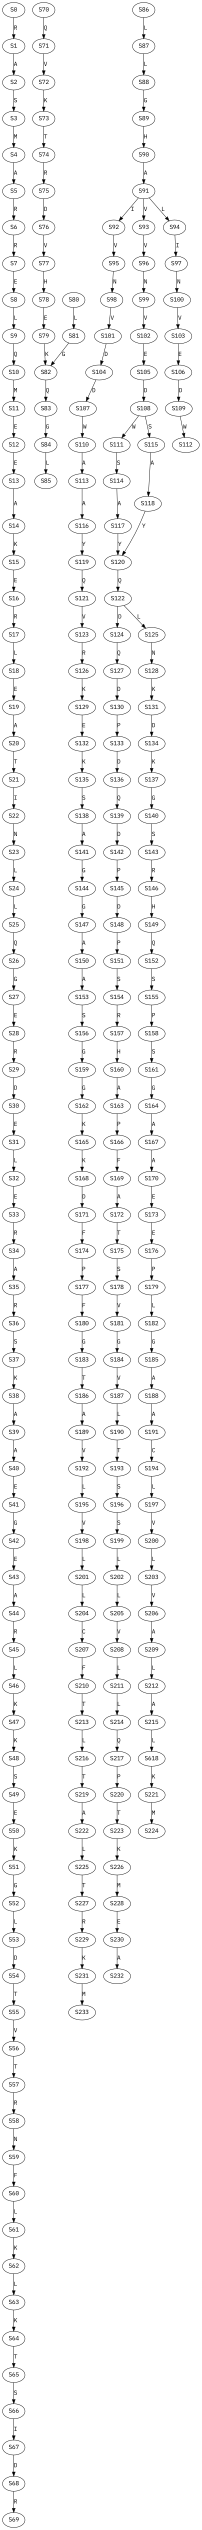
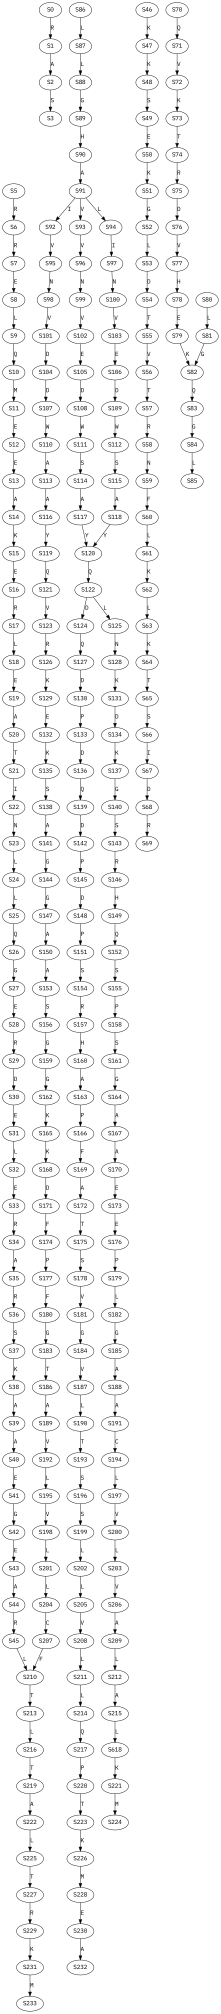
node "S4": removed
edge "S108" -> "S115": now "S112" -> "S115"
edge "S45" -> "S46": now "S45" -> "S210"
